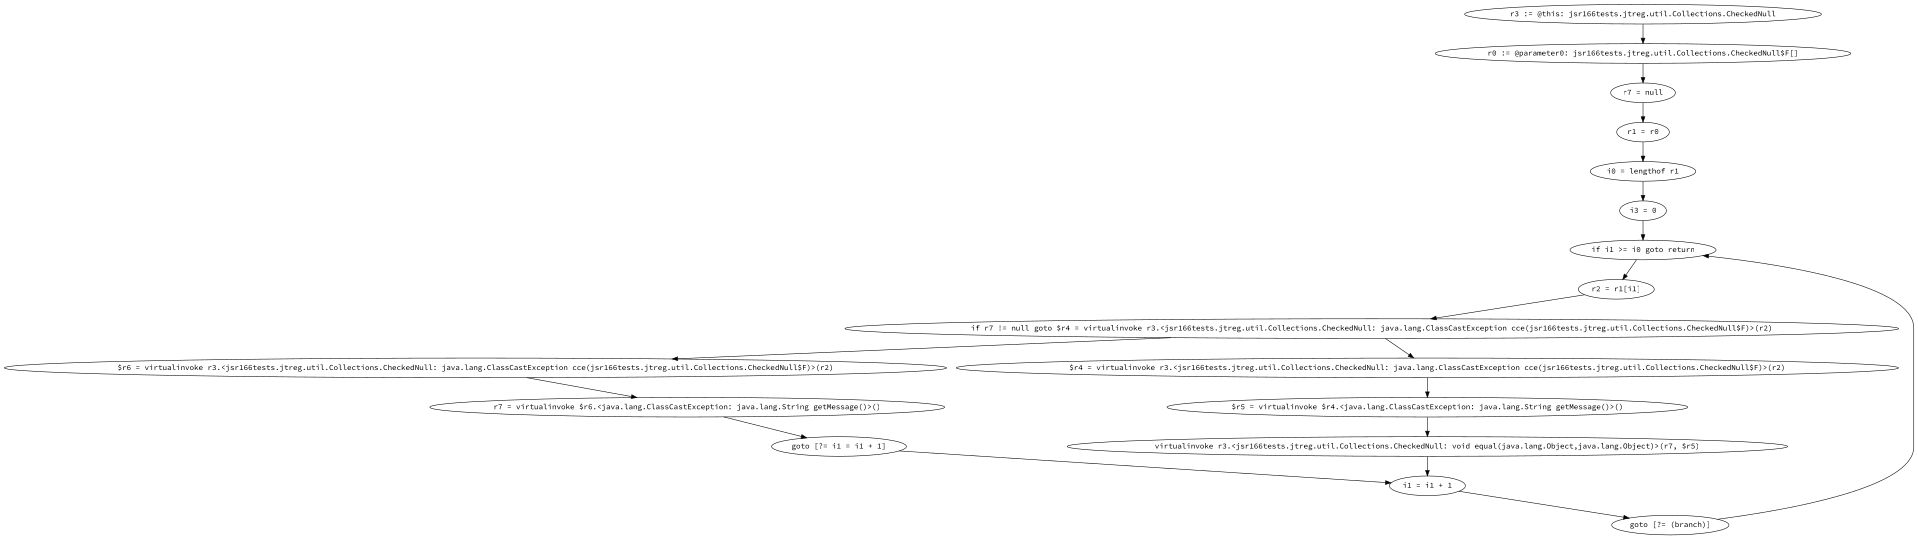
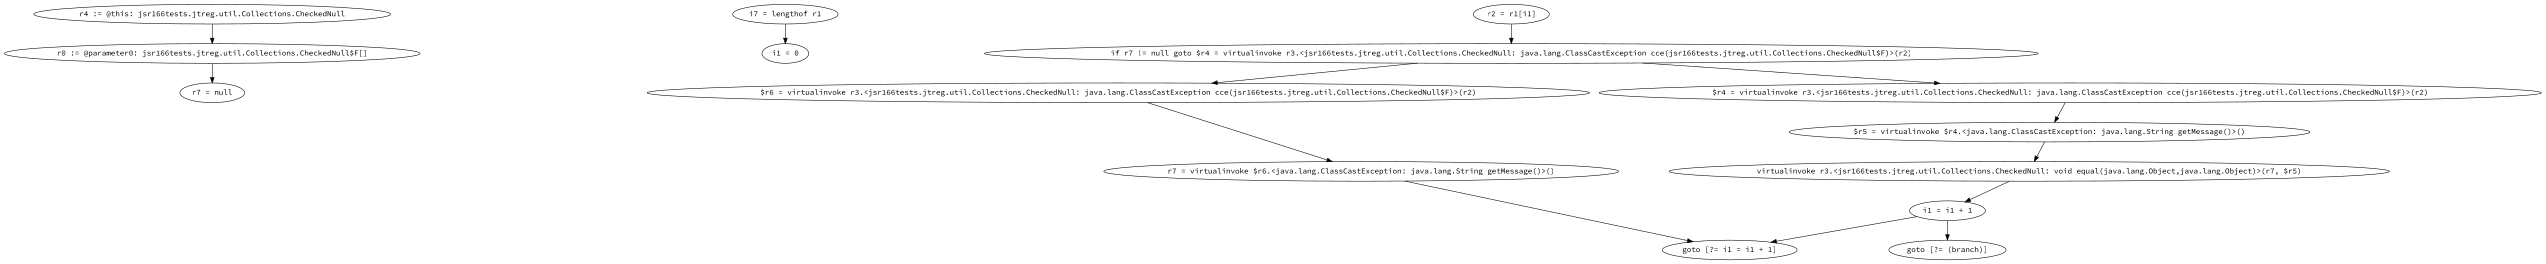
node "r3 := @this: jsr166tests.jtreg.util.Collections.CheckedNull": label "r3 := @this: jsr166tests.jtreg.util.Collections.CheckedNull" -> "r4 := @this: jsr166tests.jtreg.util.Collections.CheckedNull"
node "r1 = r0": removed
node "i0 = lengthof r1": label "i0 = lengthof r1" -> "i7 = lengthof r1"
node "i3 = 0": label "i3 = 0" -> "i1 = 0"
node "if i1 >= i0 goto return": removed
edge "goto [?= i1 = i1 + 1]" -> "i1 = i1 + 1": reversed
